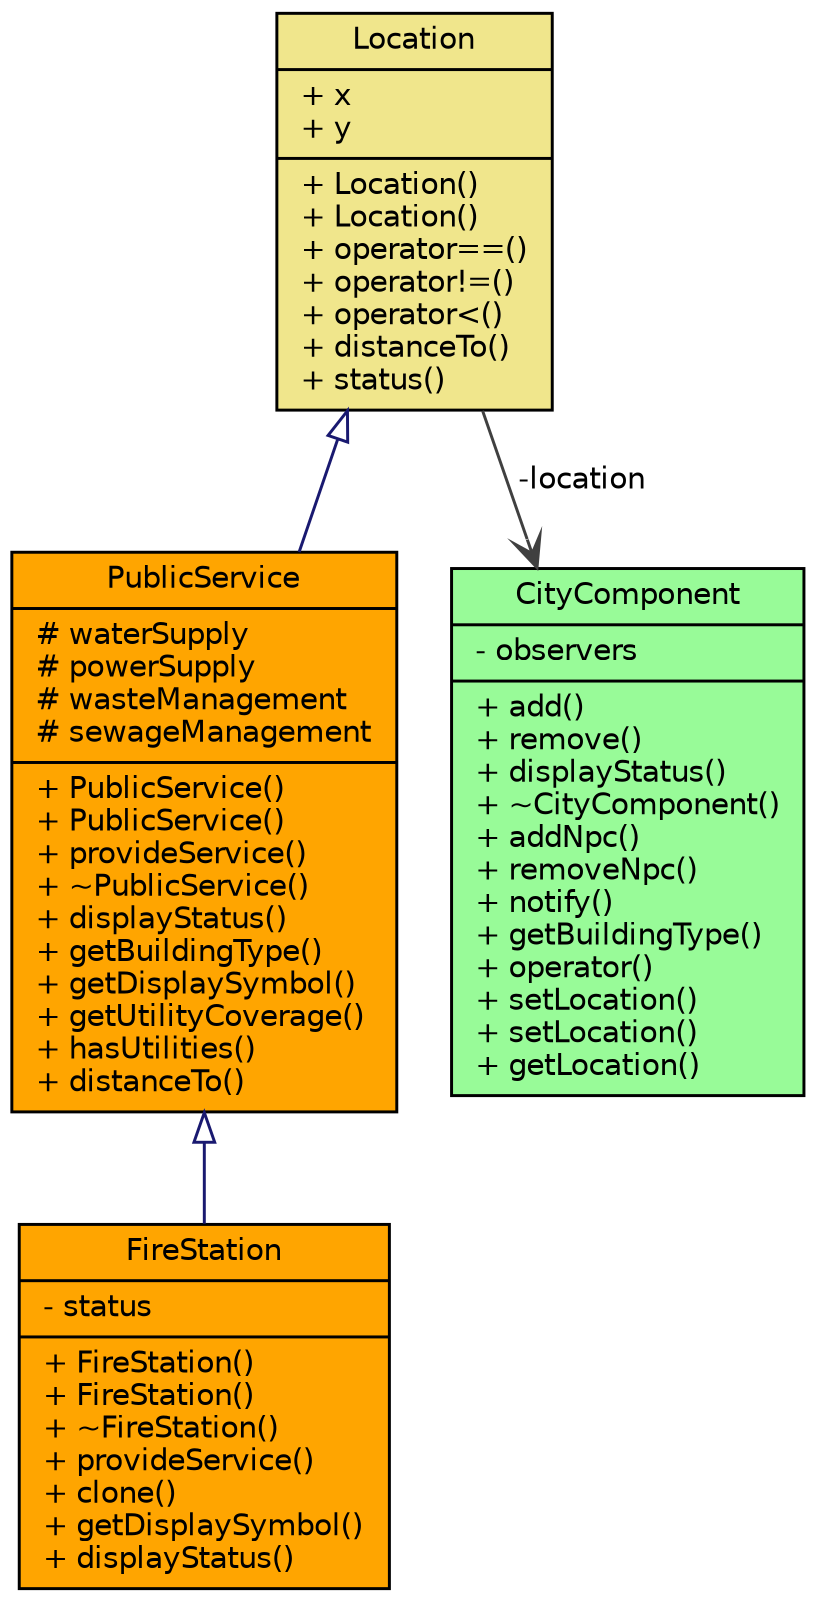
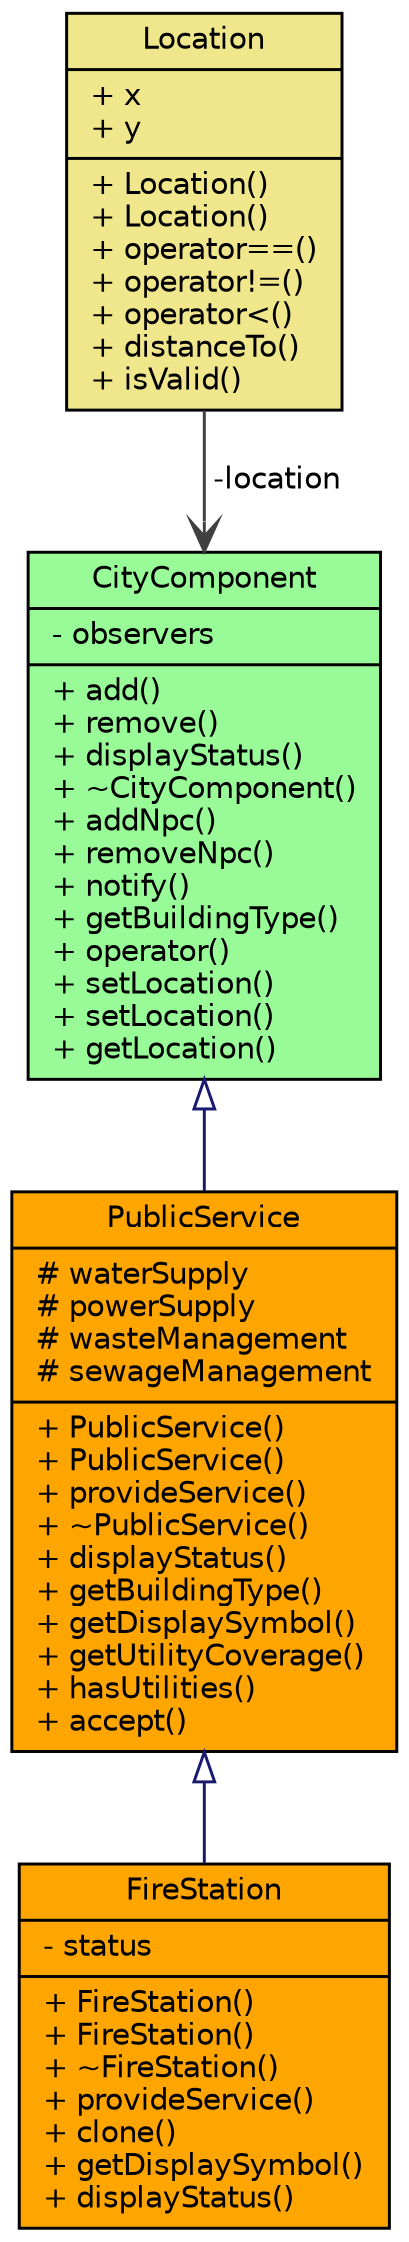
node "Location": text "+ status()" -> "+ isValid()"
edge "PublicService" -> "Location": now "PublicService" -> "CityComponent"
node "PublicService": text "+ distanceTo()" -> "+ accept()"
